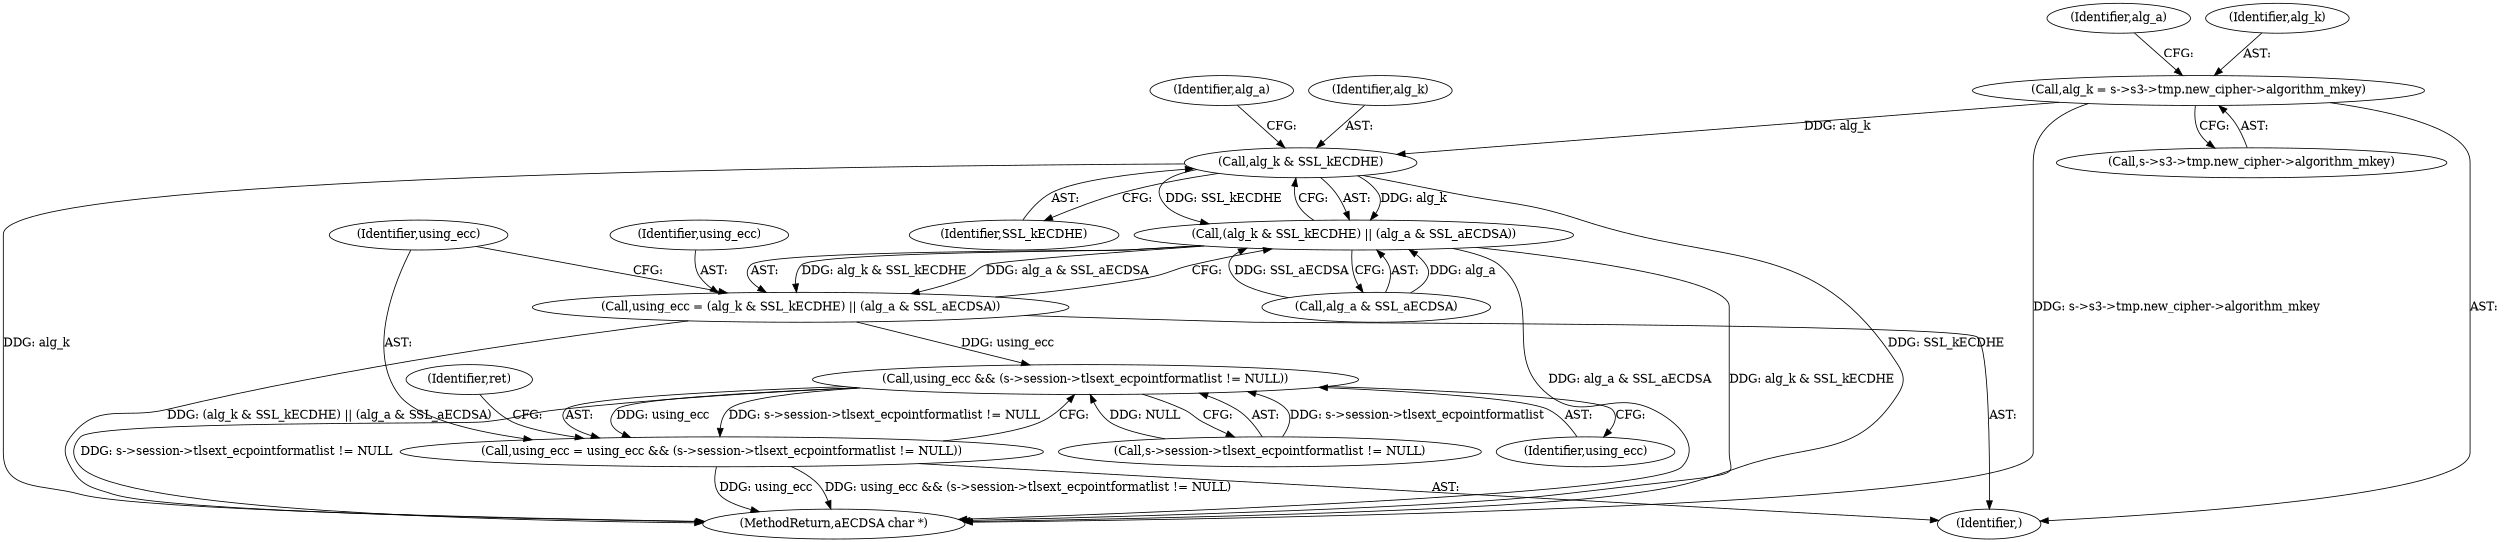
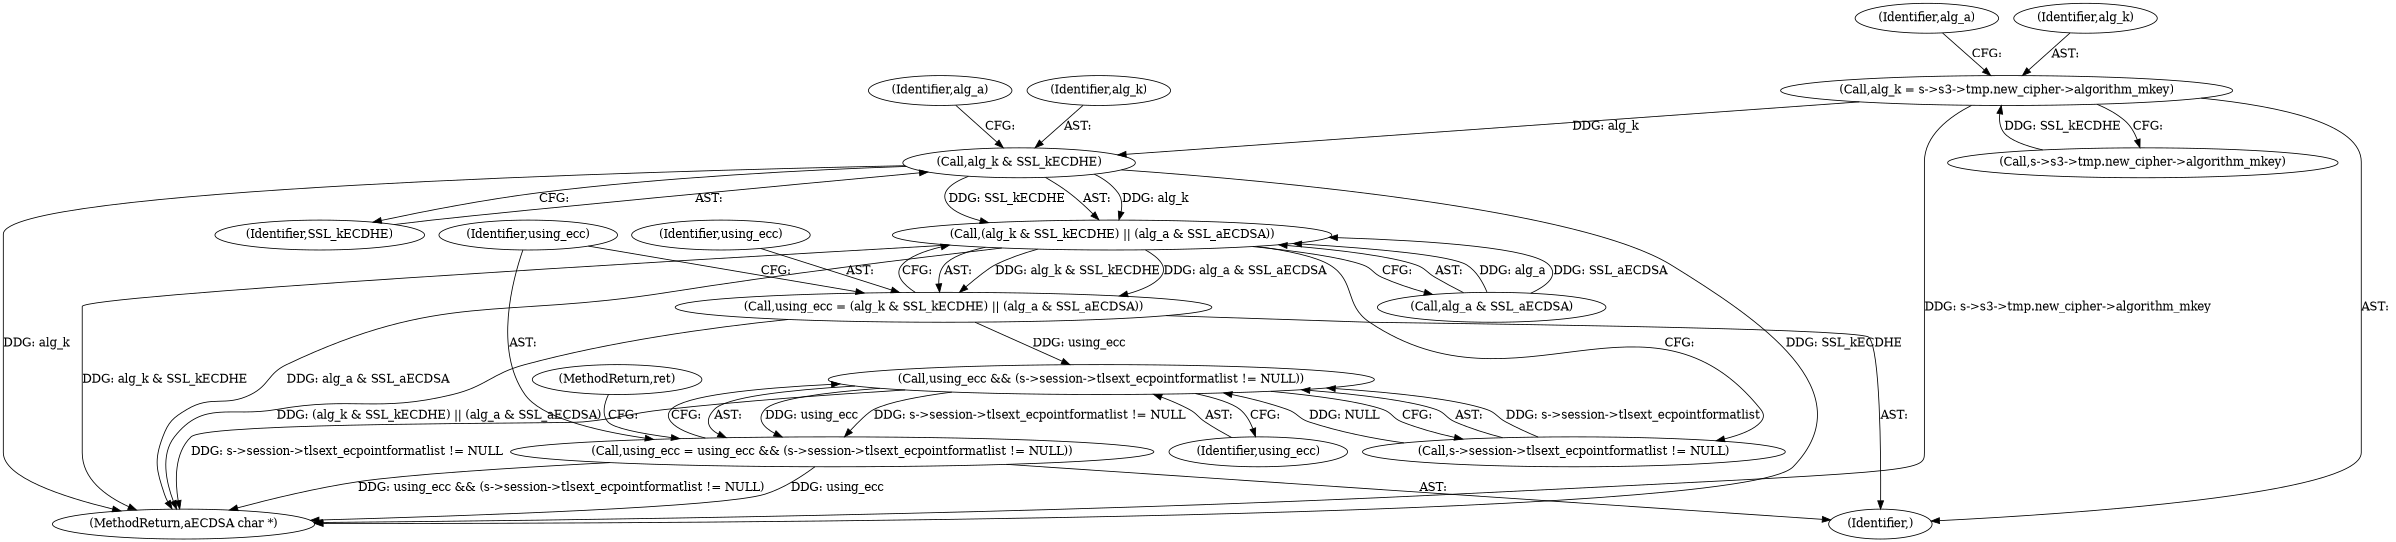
edge "(Call,s->s3->tmp.new_cipher->algorithm_mkey)" -> "(Call,alg_k = s->s3->tmp.new_cipher->algorithm_mkey)": label "AST: " -> "DDG: SSL_kECDHE"
edge "(Call,(alg_k & SSL_kECDHE) || (alg_a & SSL_aECDSA))" -> "(Call,alg_k & SSL_kECDHE)": now "(Call,(alg_k & SSL_kECDHE) || (alg_a & SSL_aECDSA))" -> "(Call,s->session->tlsext_ecpointformatlist != NULL)"
node "(Identifier,ret)": label "(Identifier,ret)" -> "(MethodReturn,ret)"
